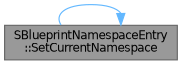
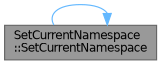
node "SBlueprintNamespaceEntry ::SetCurrentNamespace": label "SBlueprintNamespaceEntry ::SetCurrentNamespace" -> "SetCurrentNamespace ::SetCurrentNamespace"
